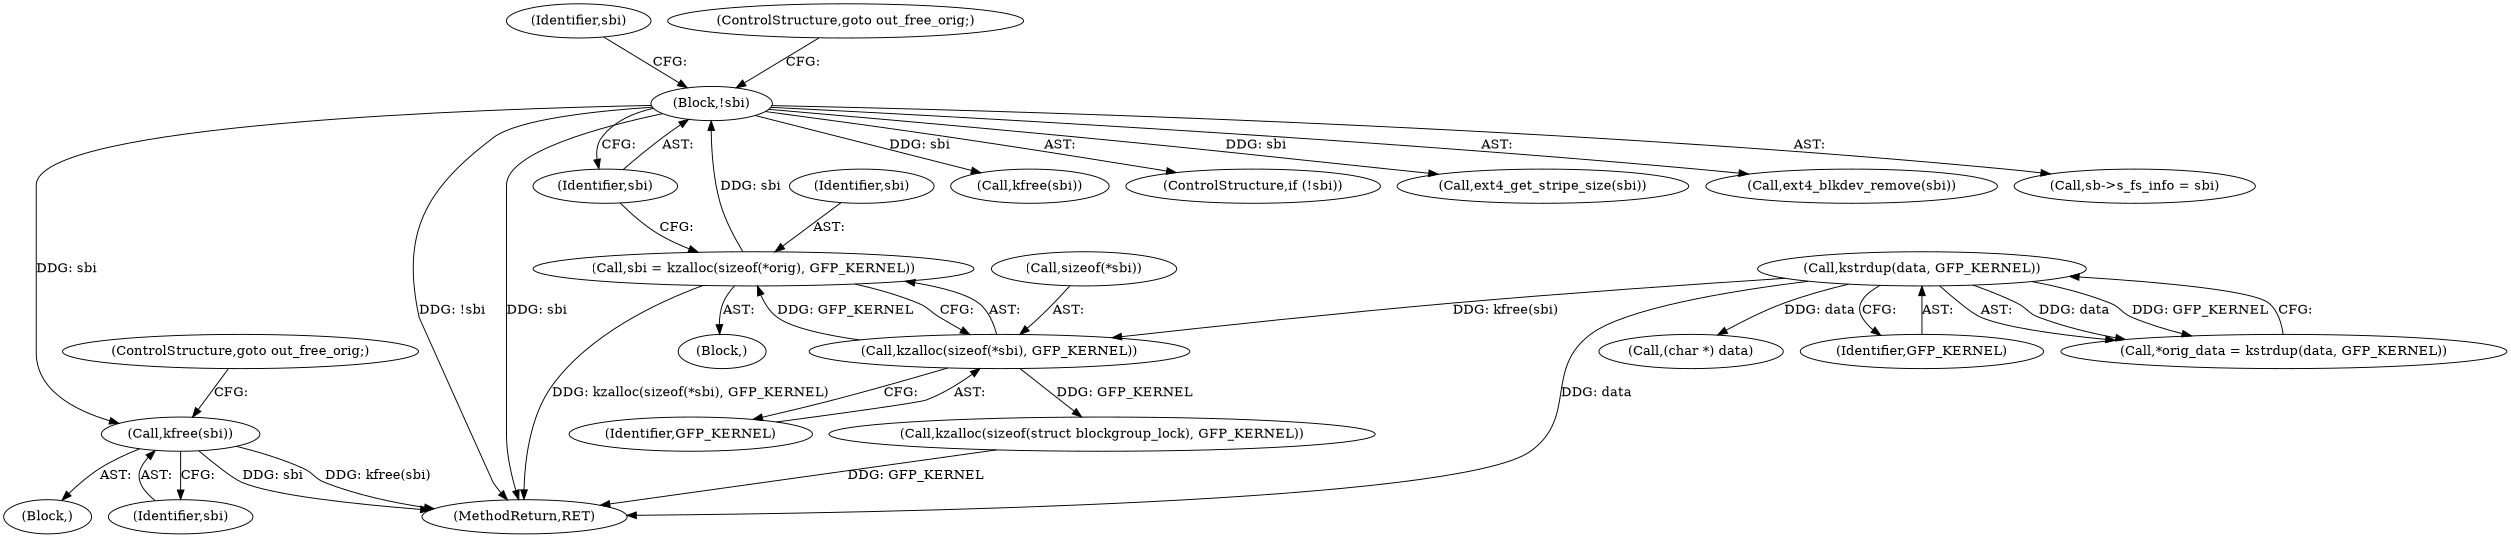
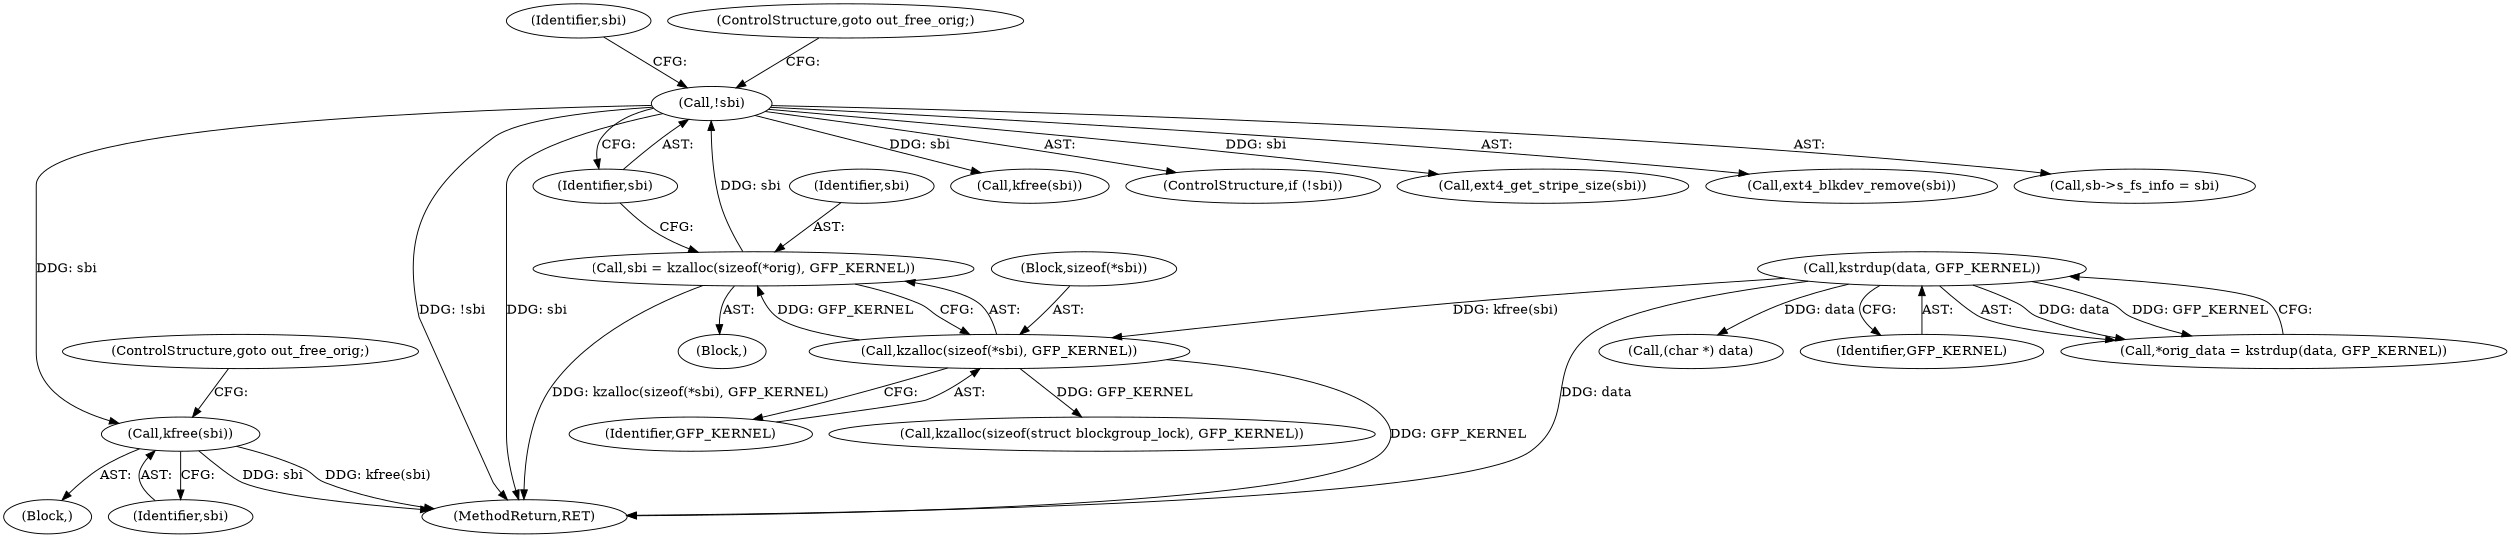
node "(Block,!sbi)": label "(Block,!sbi)" -> "(Call,!sbi)"
node "(Call,sizeof(*sbi))": label "(Call,sizeof(*sbi))" -> "(Block,sizeof(*sbi))"
edge "(Call,kzalloc(sizeof(struct blockgroup_lock), GFP_KERNEL))" -> "(MethodReturn,RET)": now "(Call,kzalloc(sizeof(*sbi), GFP_KERNEL))" -> "(MethodReturn,RET)"
